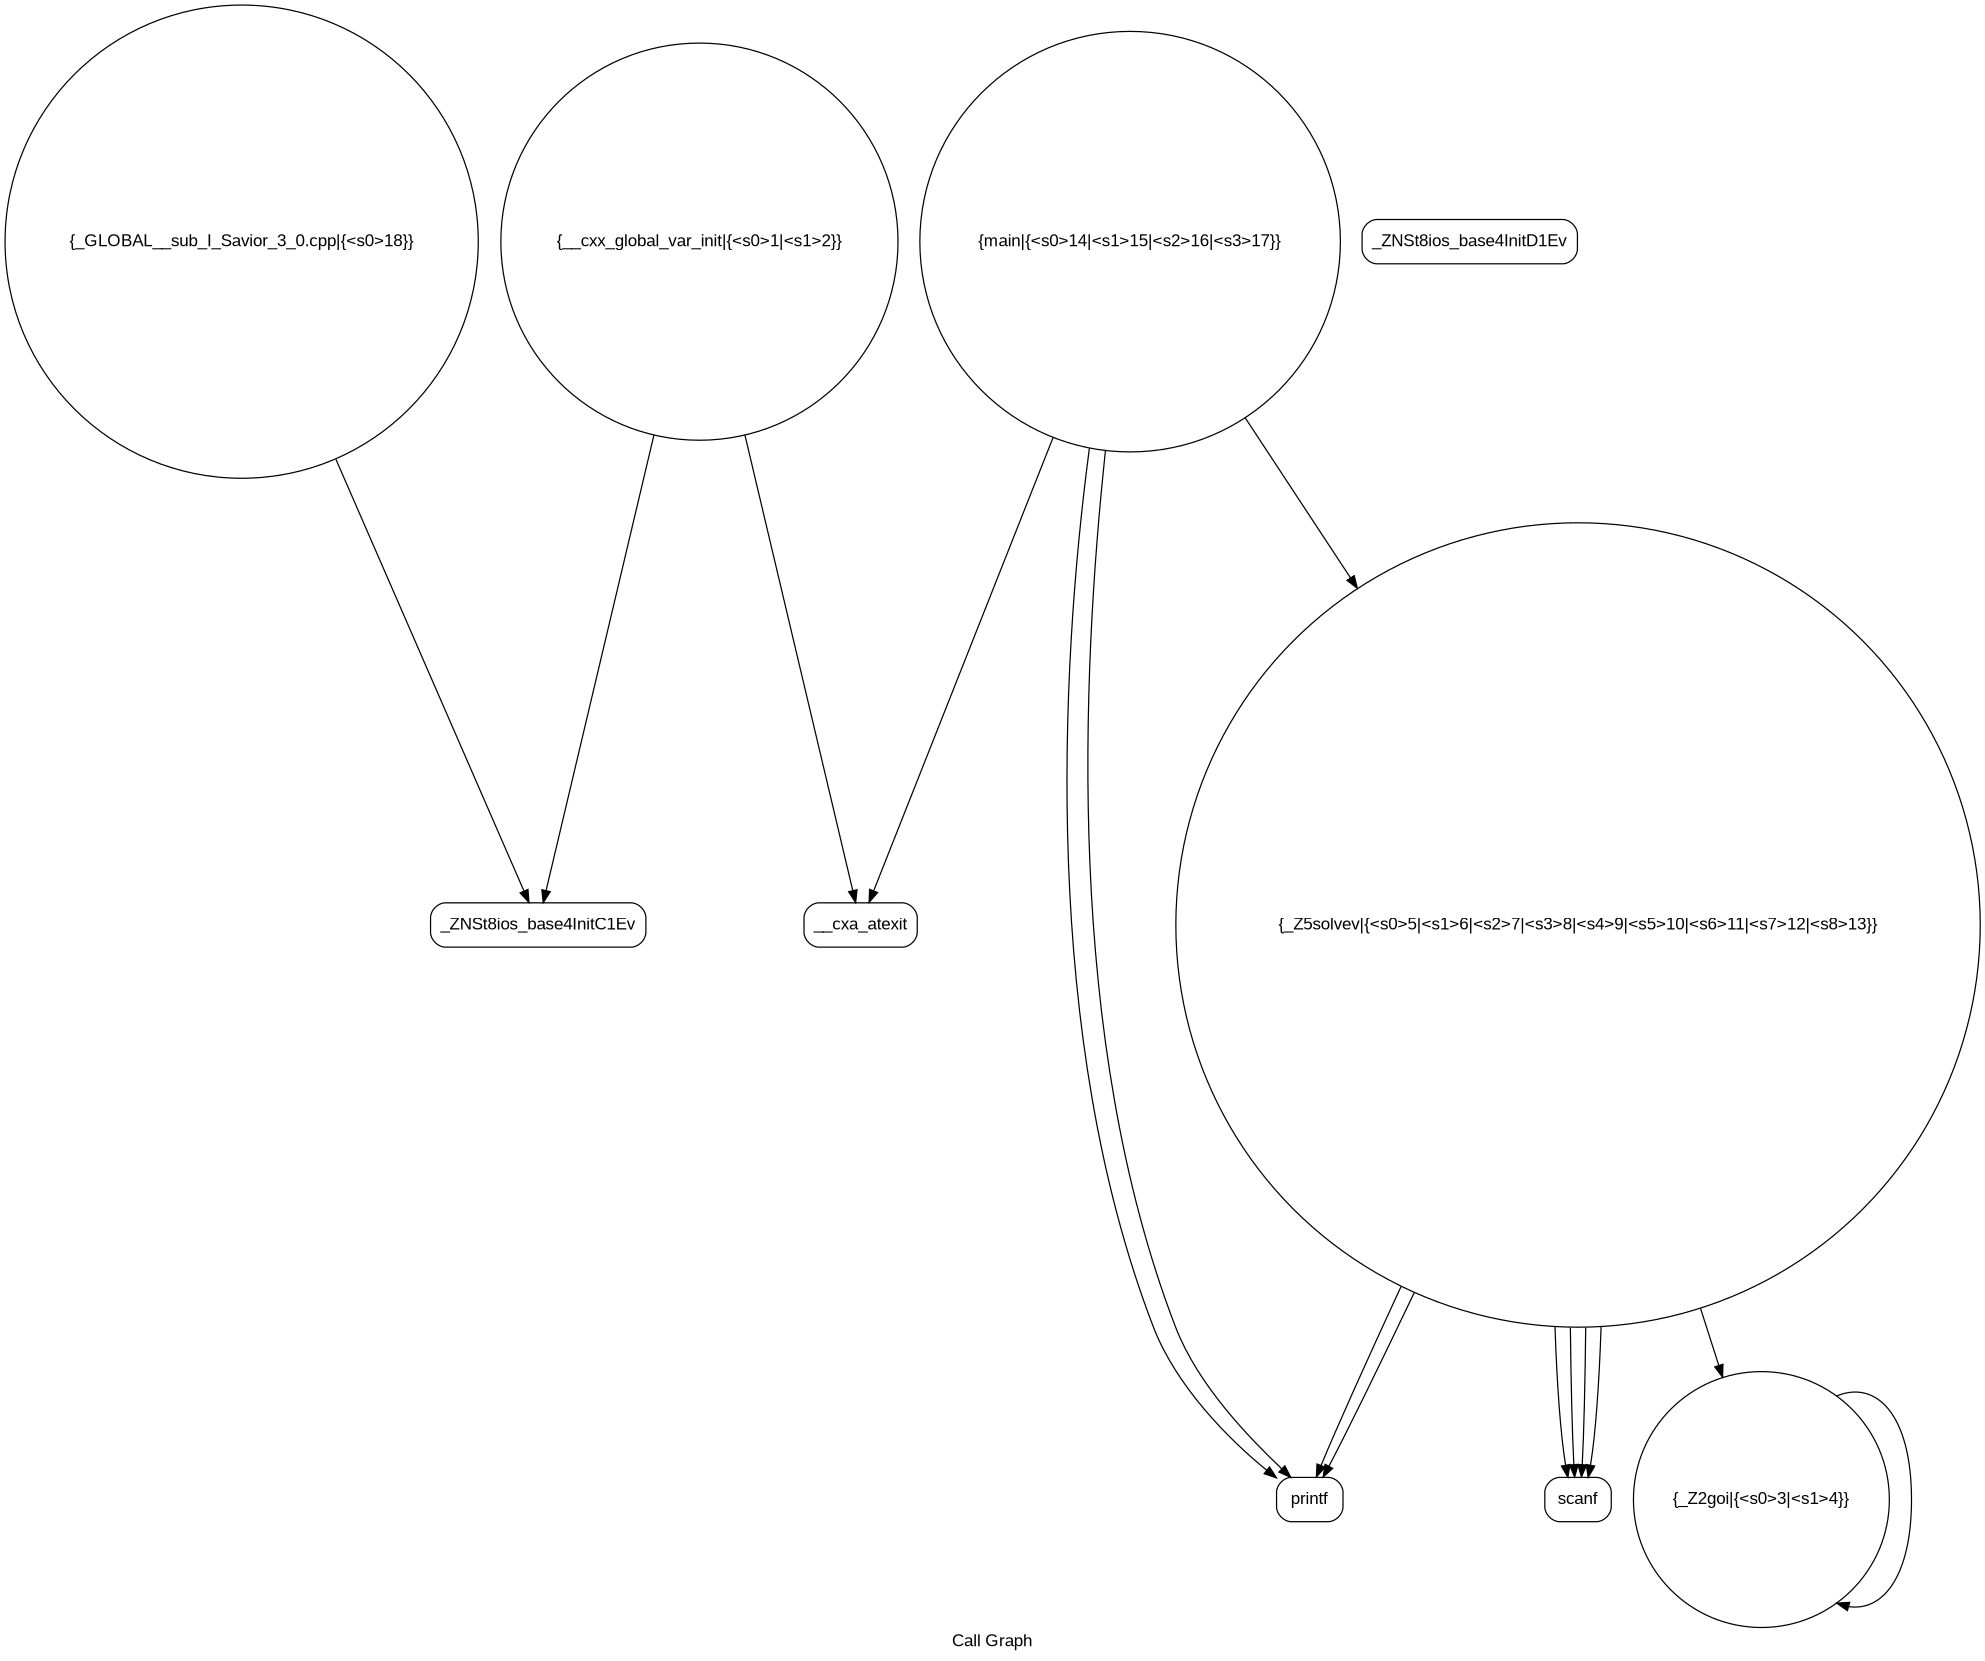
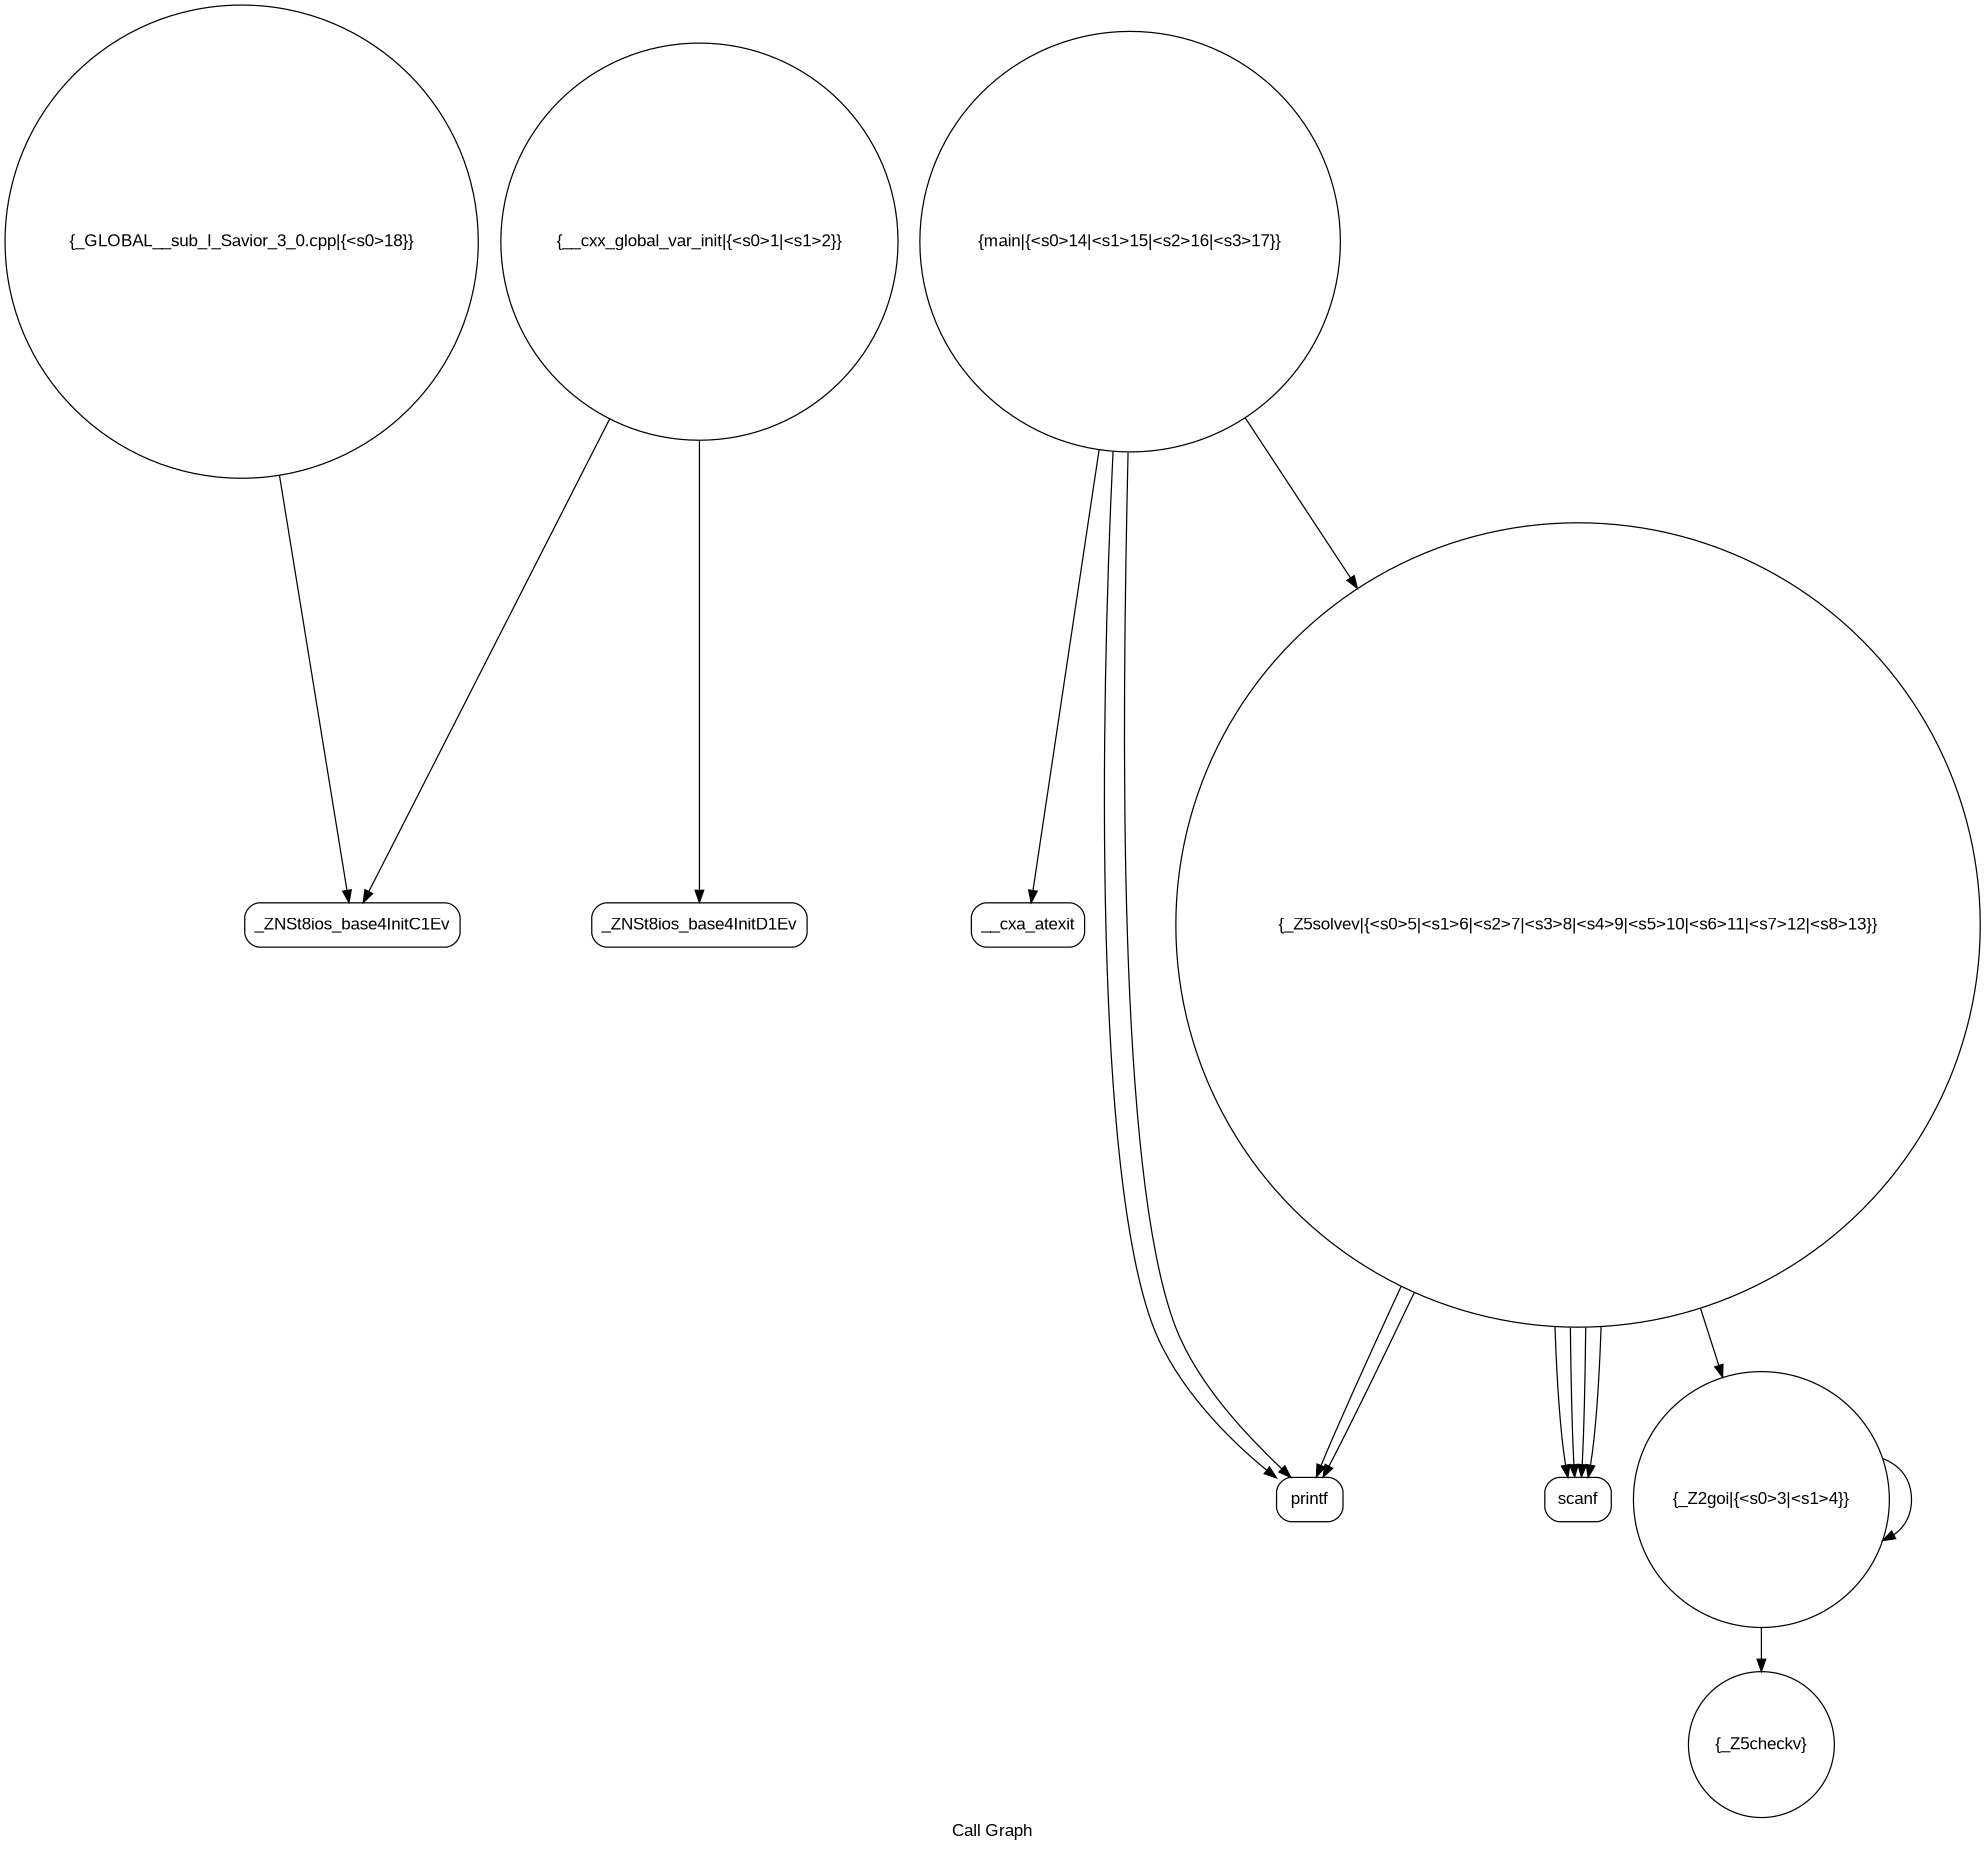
edge "{__cxx_global_var_init|{<s0>1|<s1>2}}" -> "__cxa_atexit": now "{__cxx_global_var_init|{<s0>1|<s1>2}}" -> "_ZNSt8ios_base4InitD1Ev"
node "{_Z5checkv}": added
